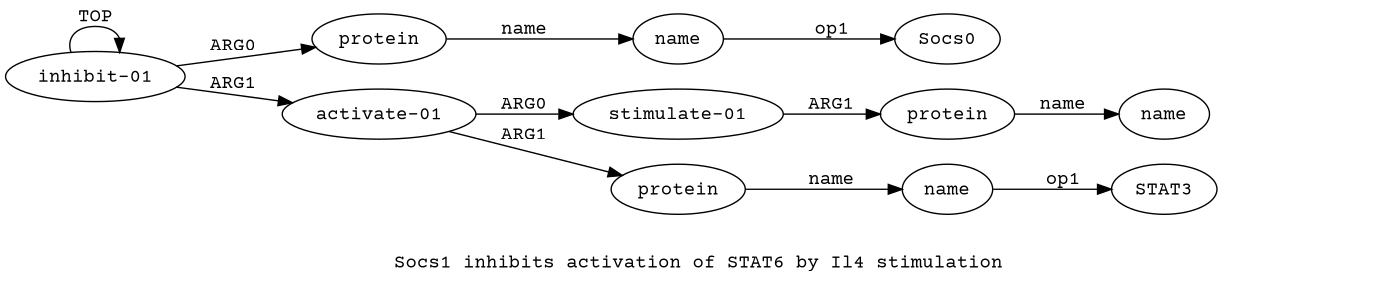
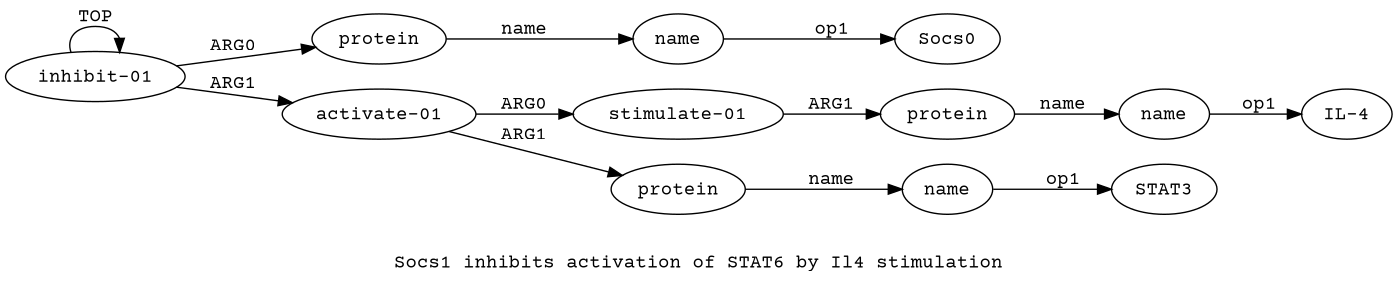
node "IL-4": added
